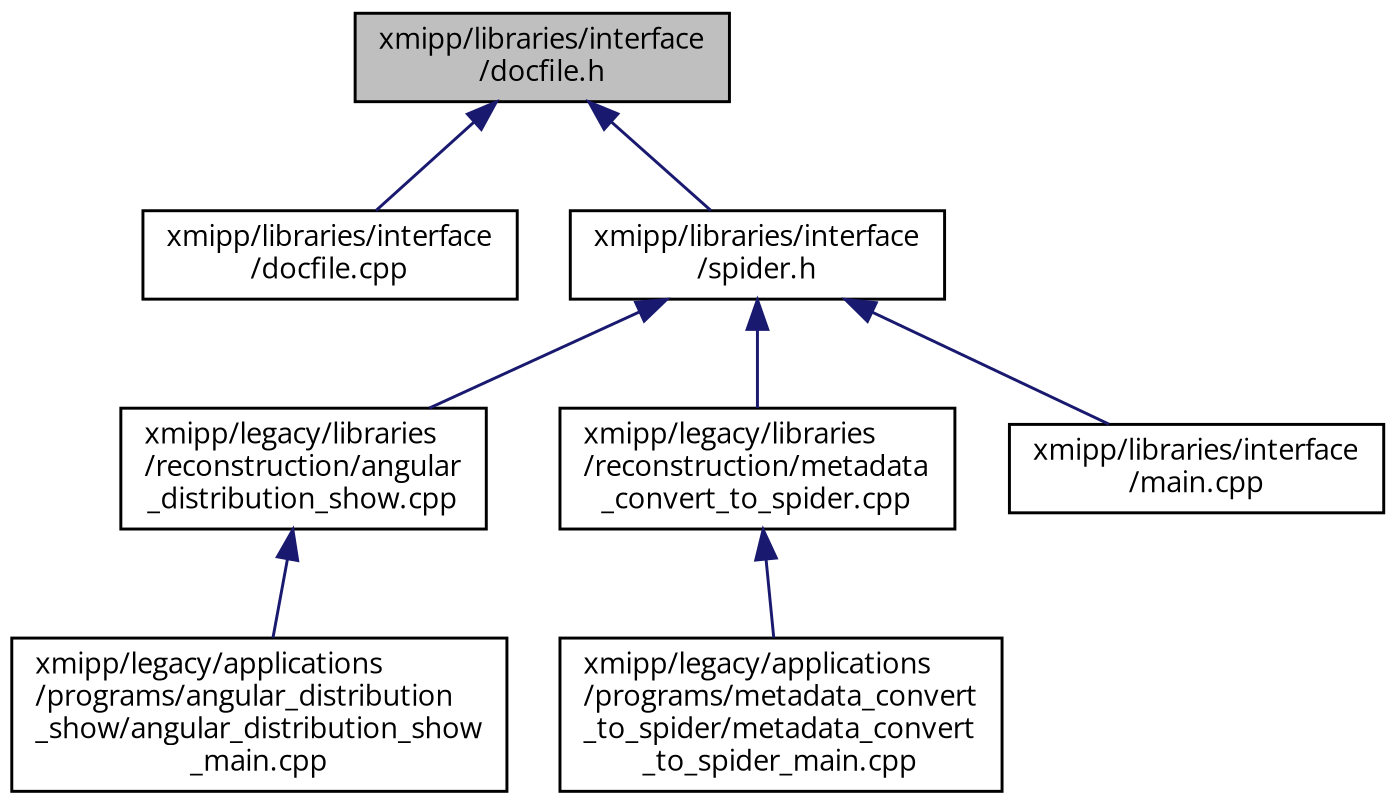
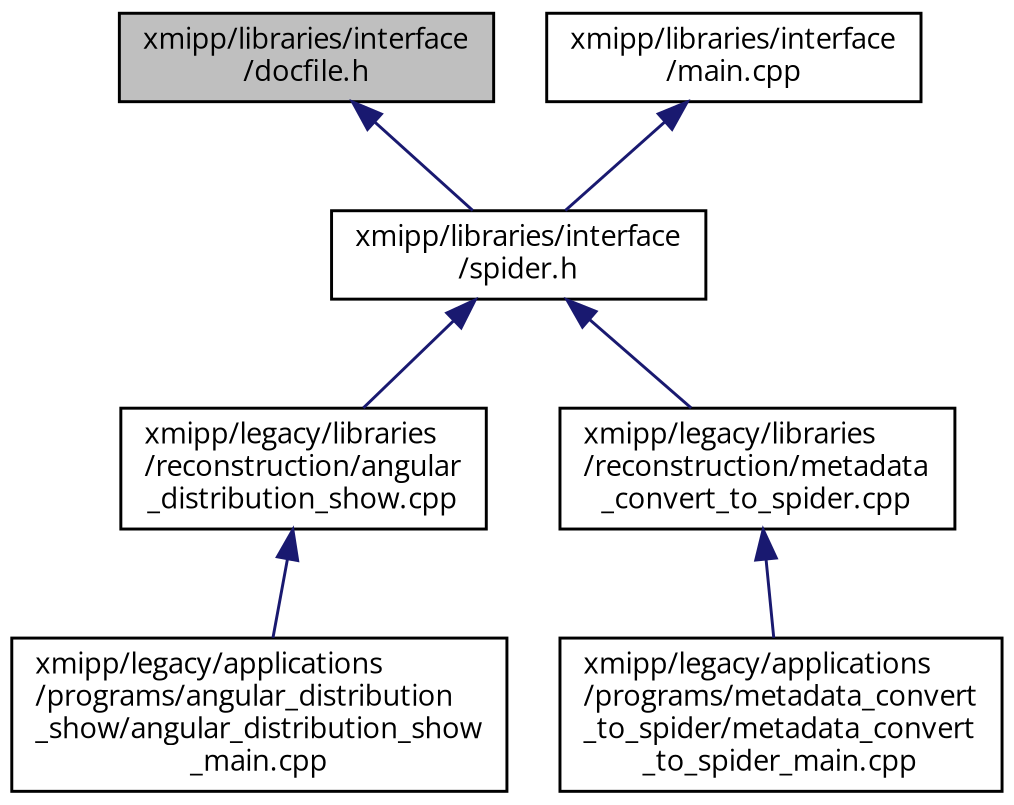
node "xmipp/libraries/interface /docfile.cpp": removed
edge "xmipp/libraries/interface /main.cpp" -> "xmipp/libraries/interface /spider.h": reversed
